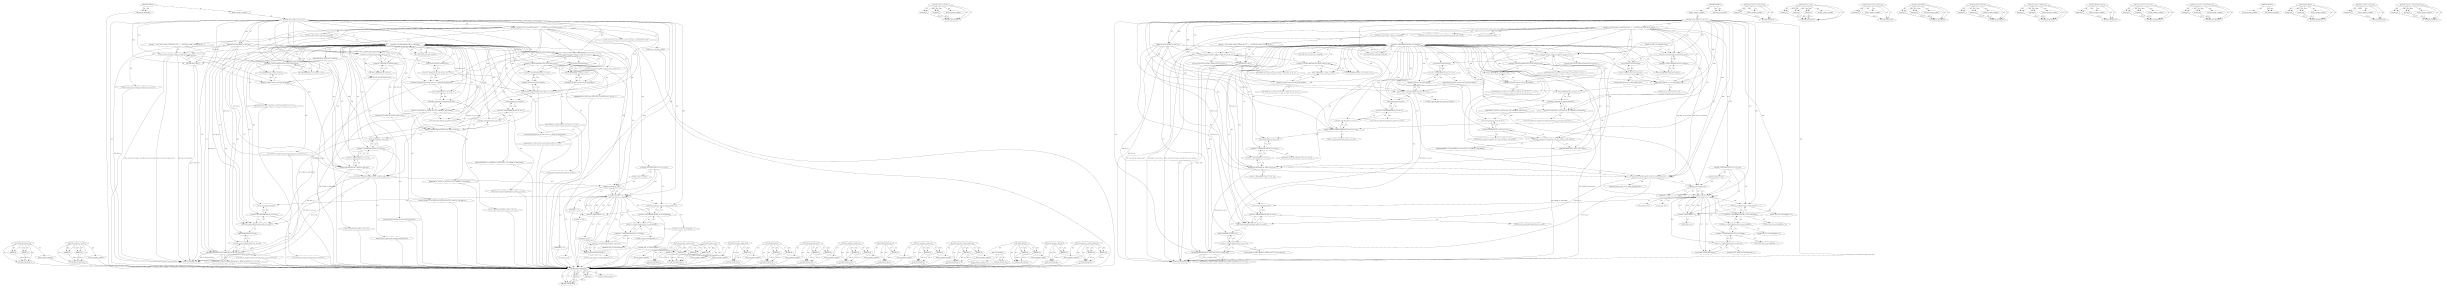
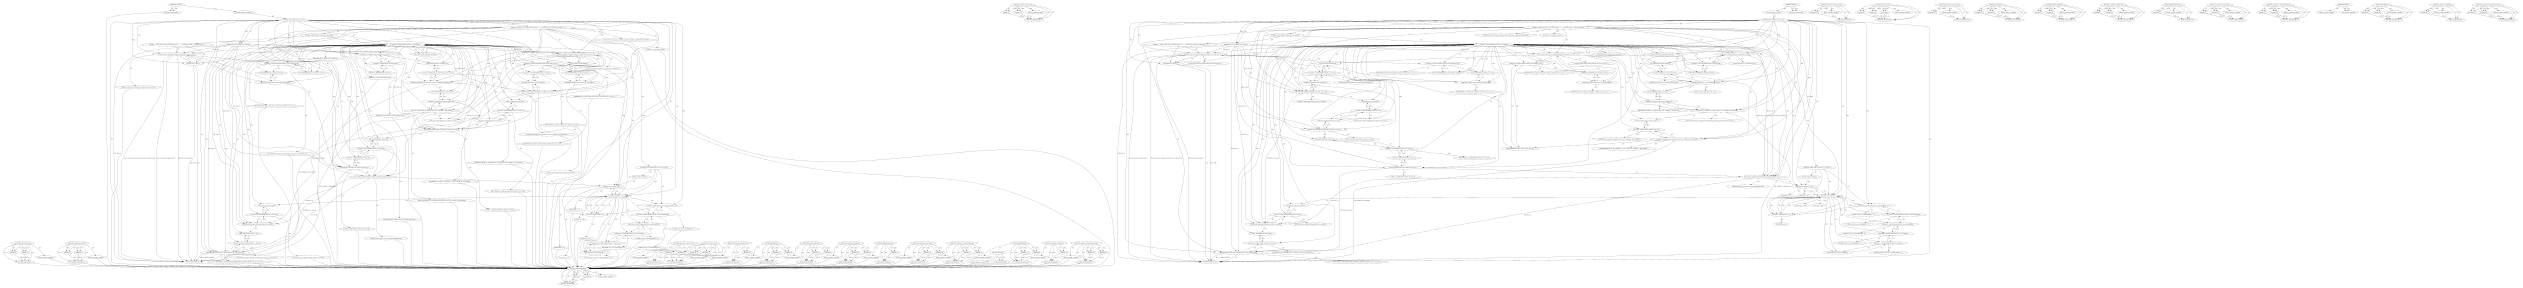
edge "(LITERAL,true,blit_ctx->initialised = true)" -> "(<operator>.assignment,blit_ctx->initialised = true)": reversed
